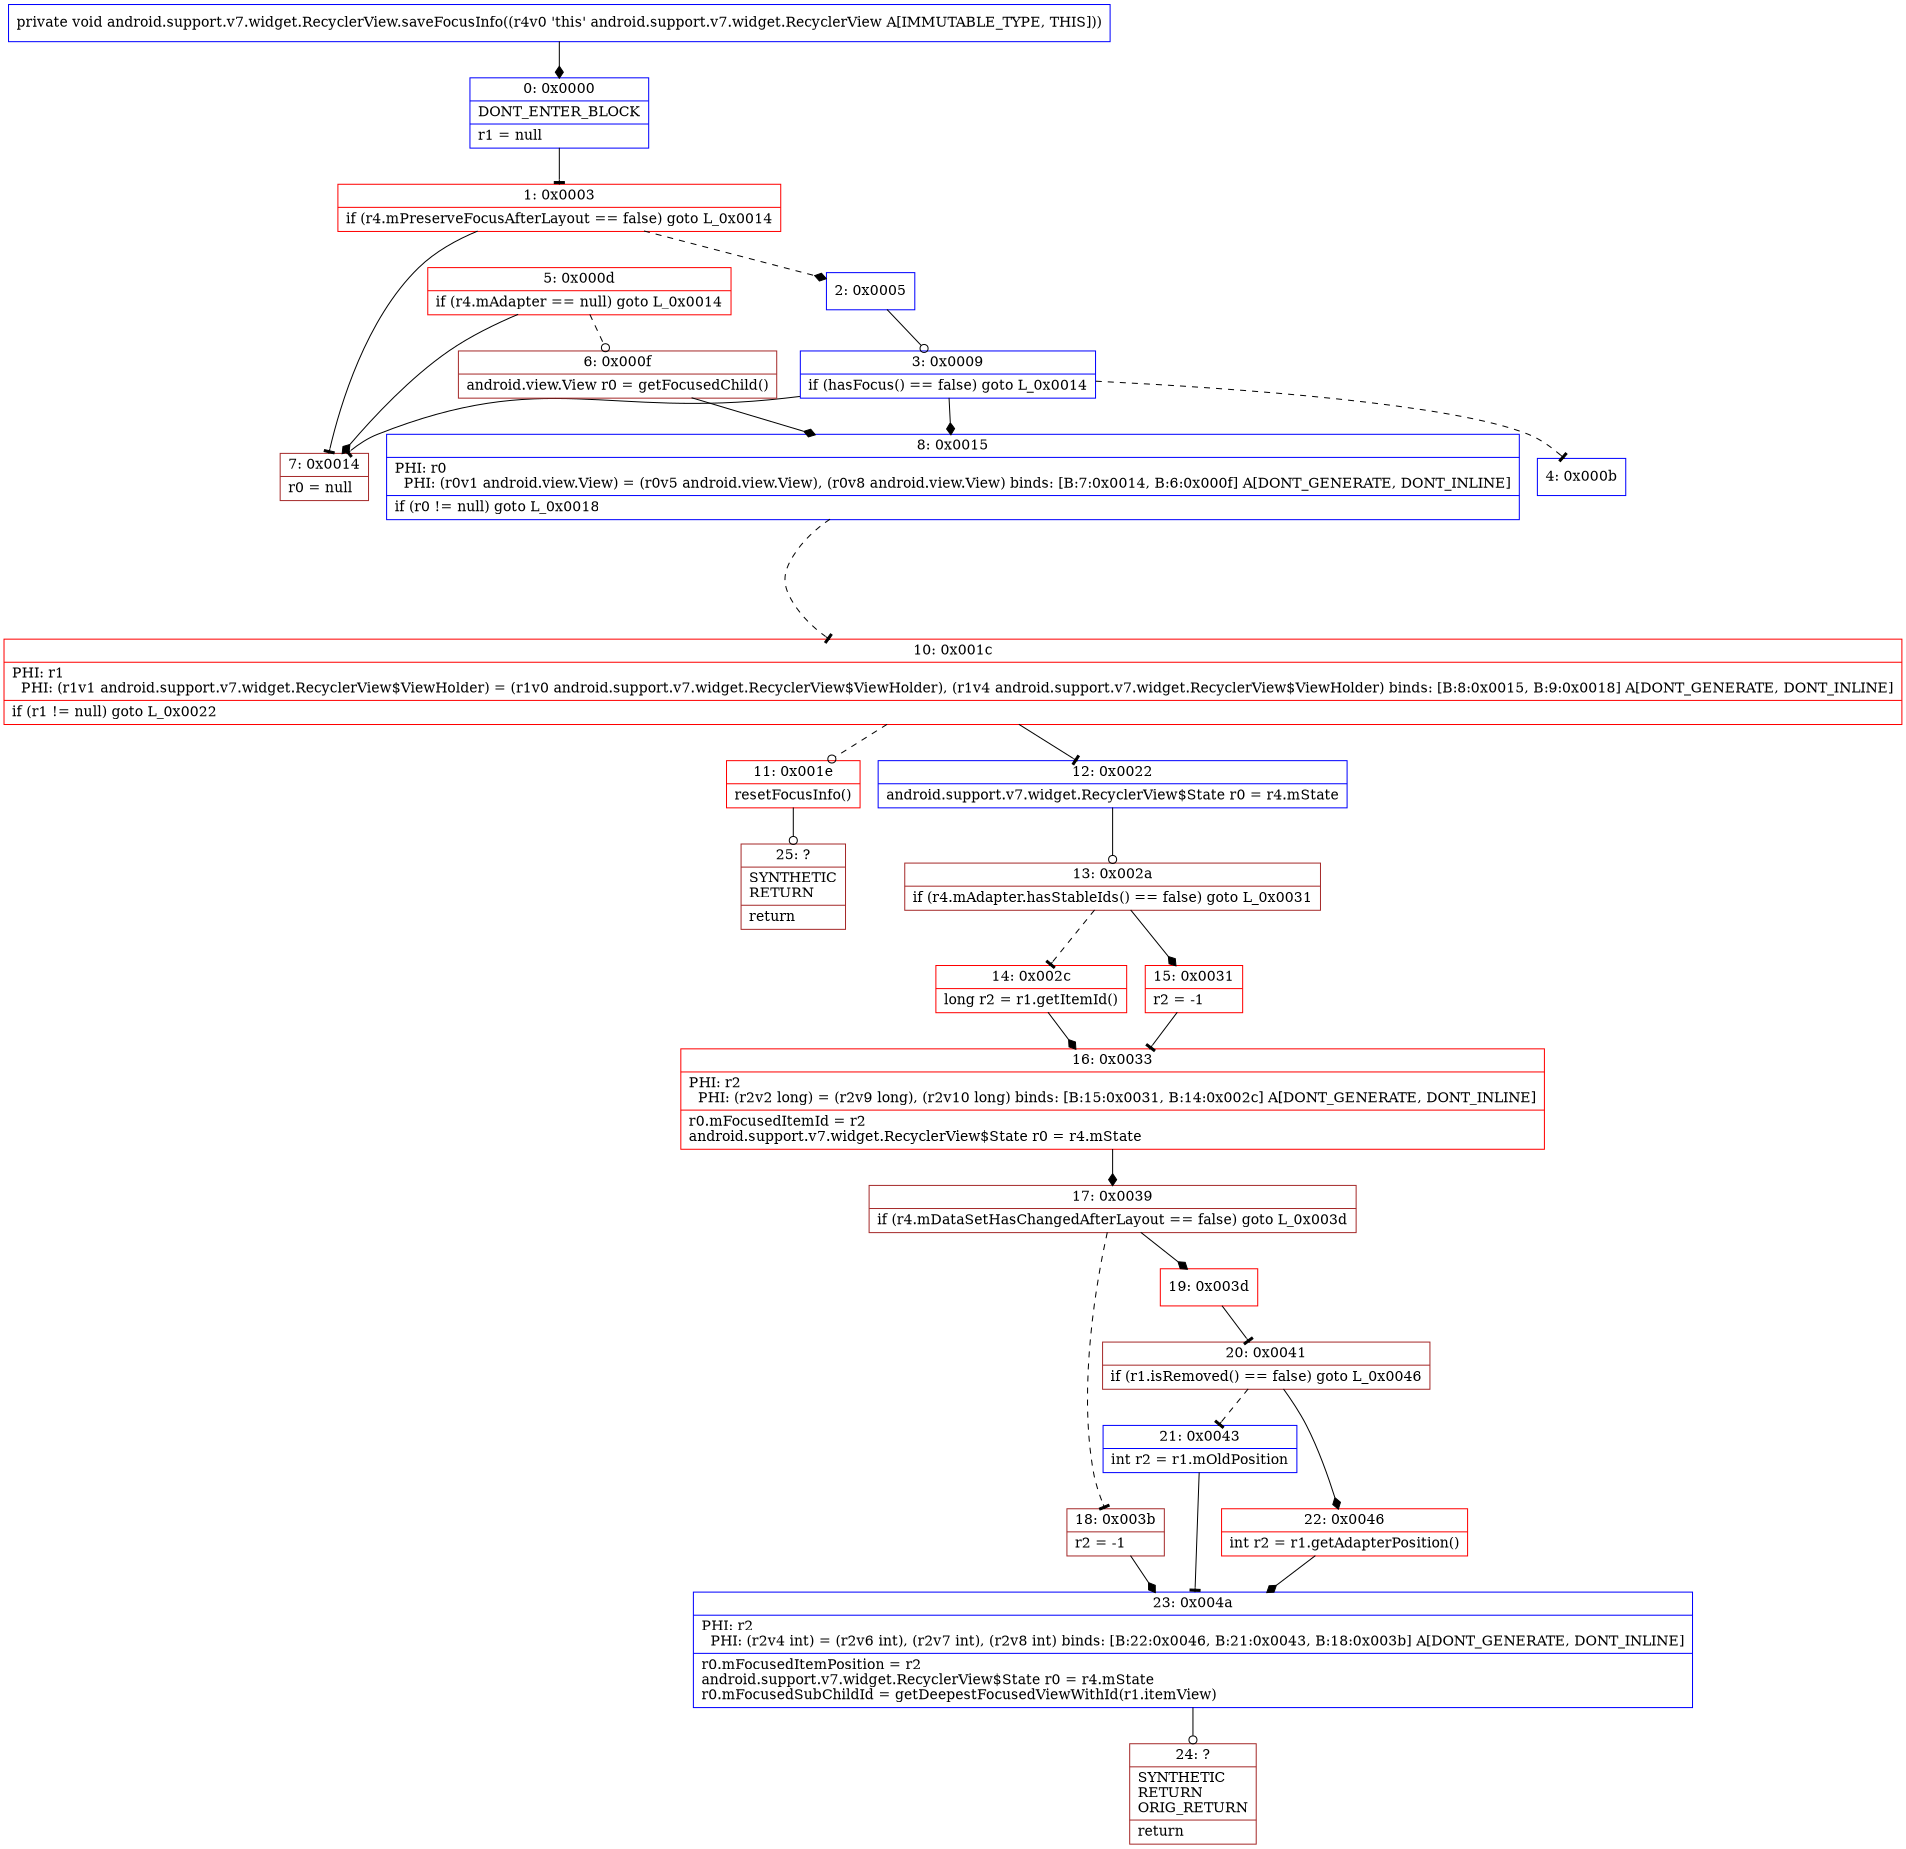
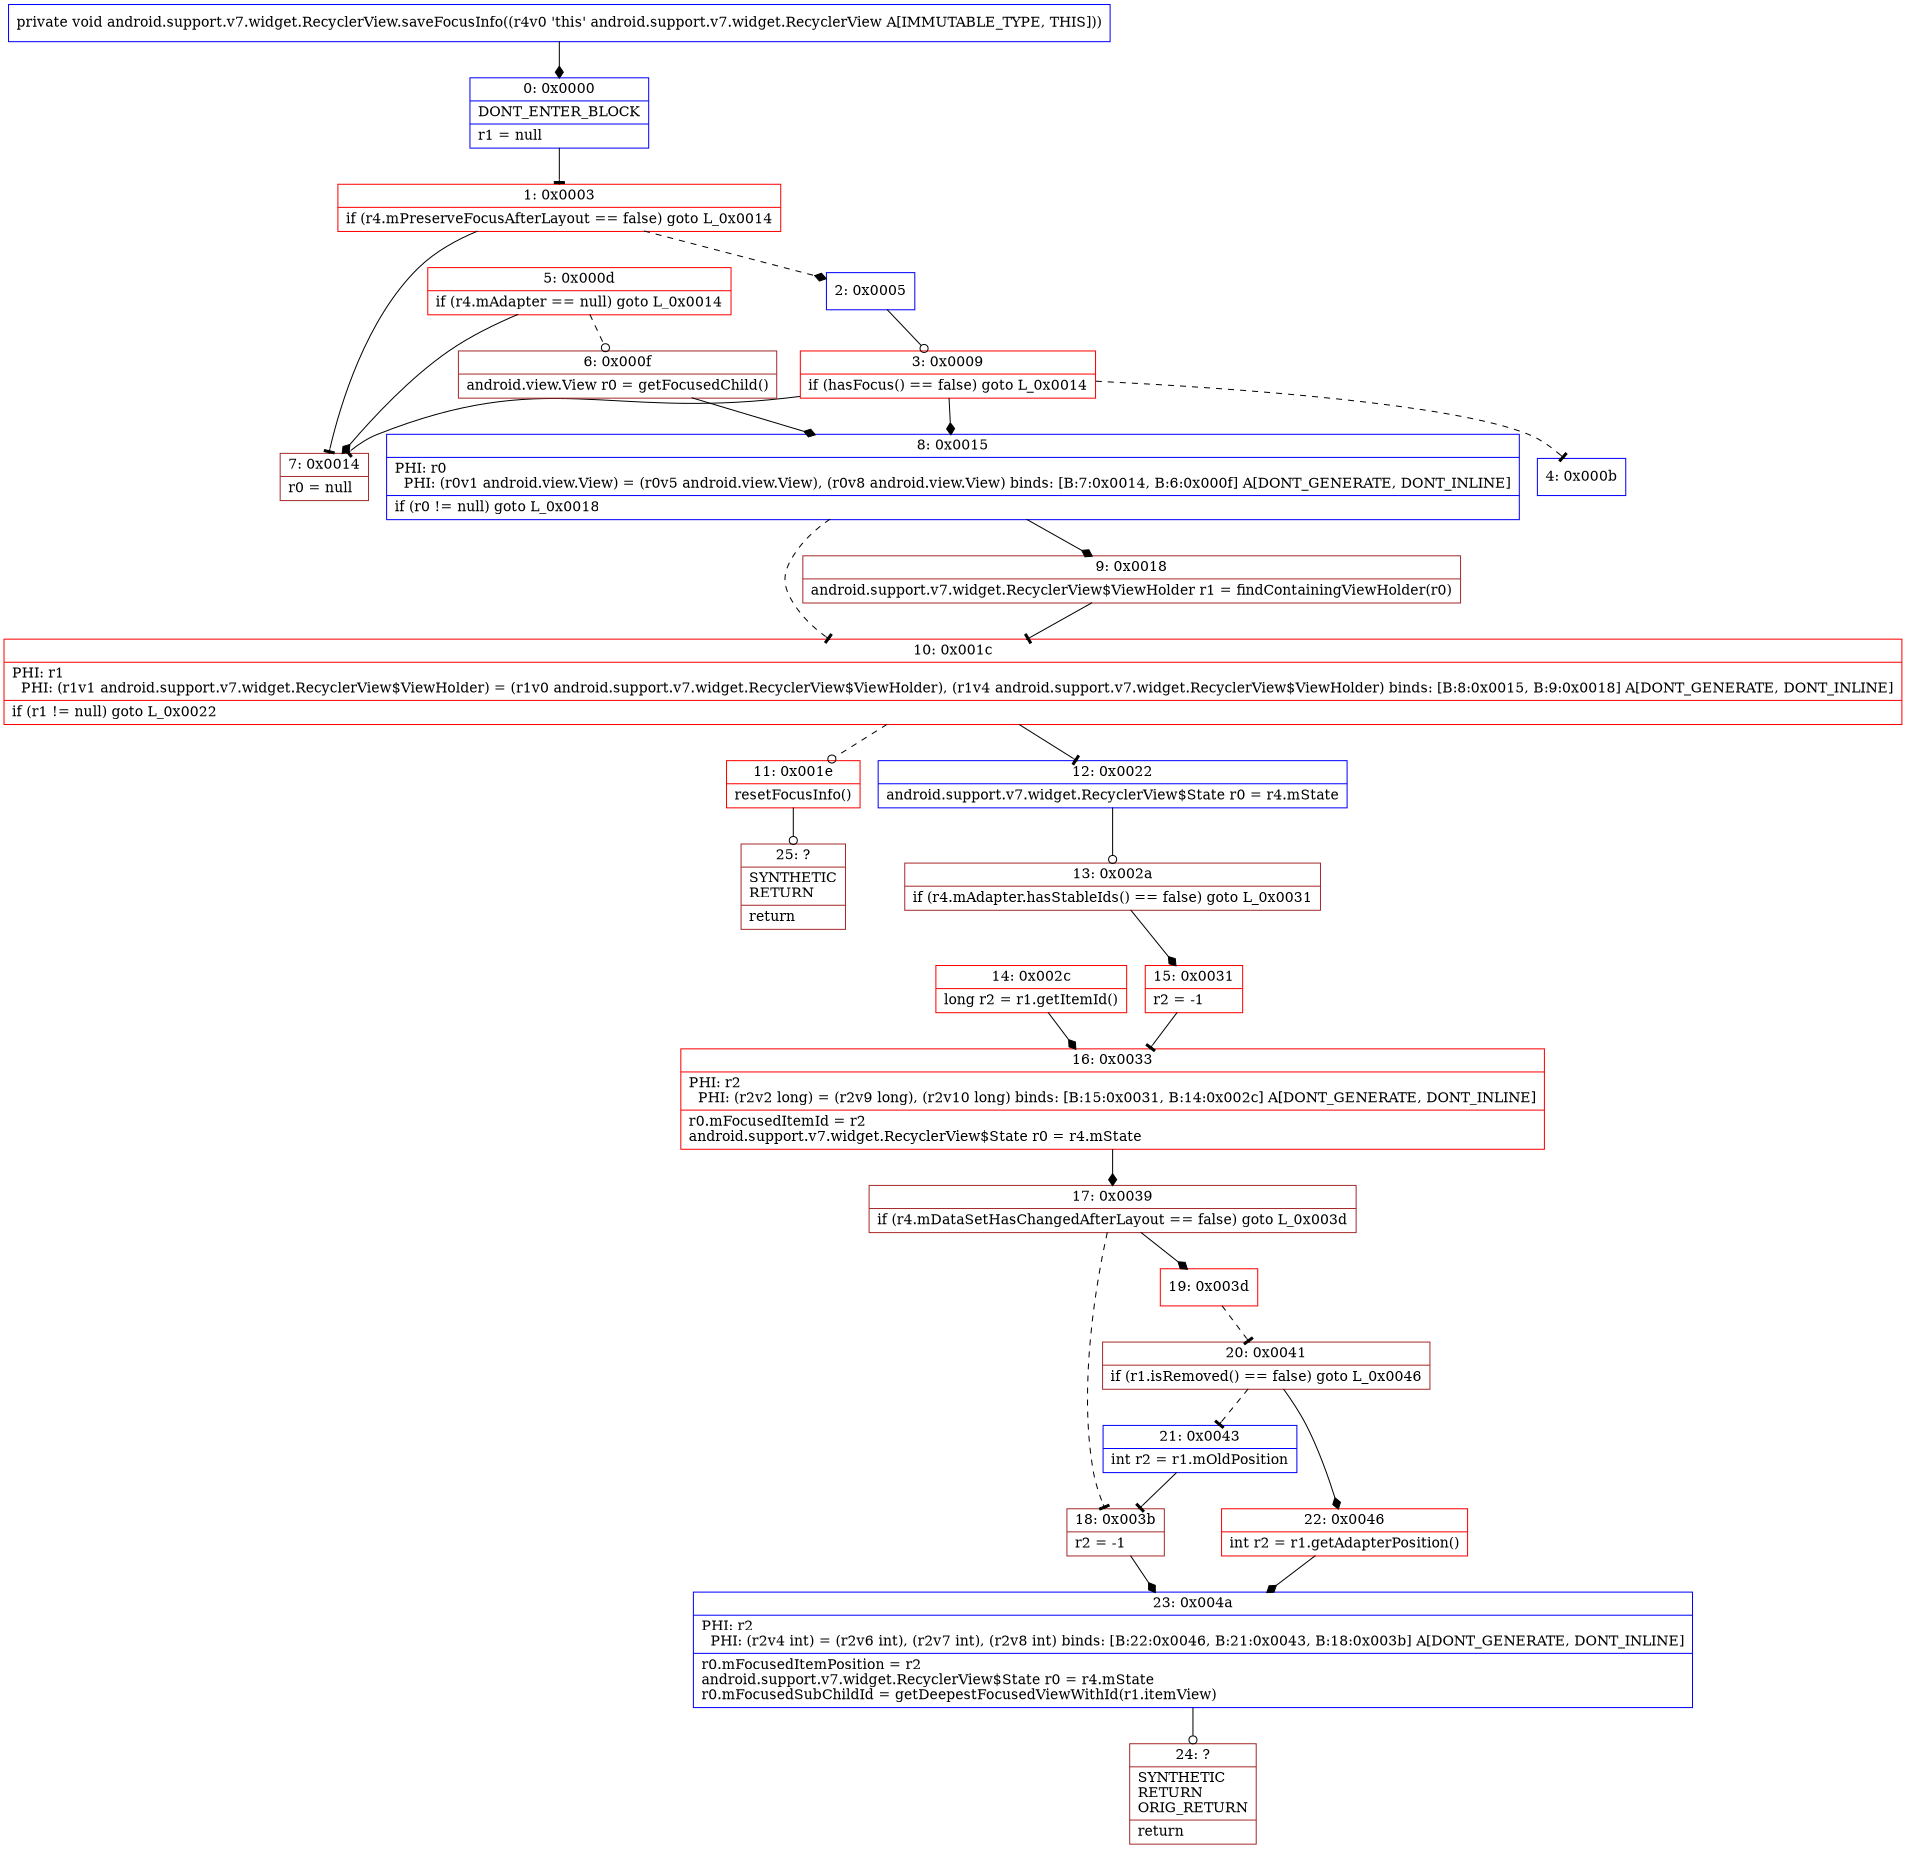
node "3: 0x0009": color blue -> red
node "9: 0x0018": added
edge "13: 0x002a" -> "14: 0x002c": removed
edge "19: 0x003d" -> "20: 0x0041": style solid -> dashed
edge "21: 0x0043" -> "23: 0x004a": now "21: 0x0043" -> "18: 0x003b"
